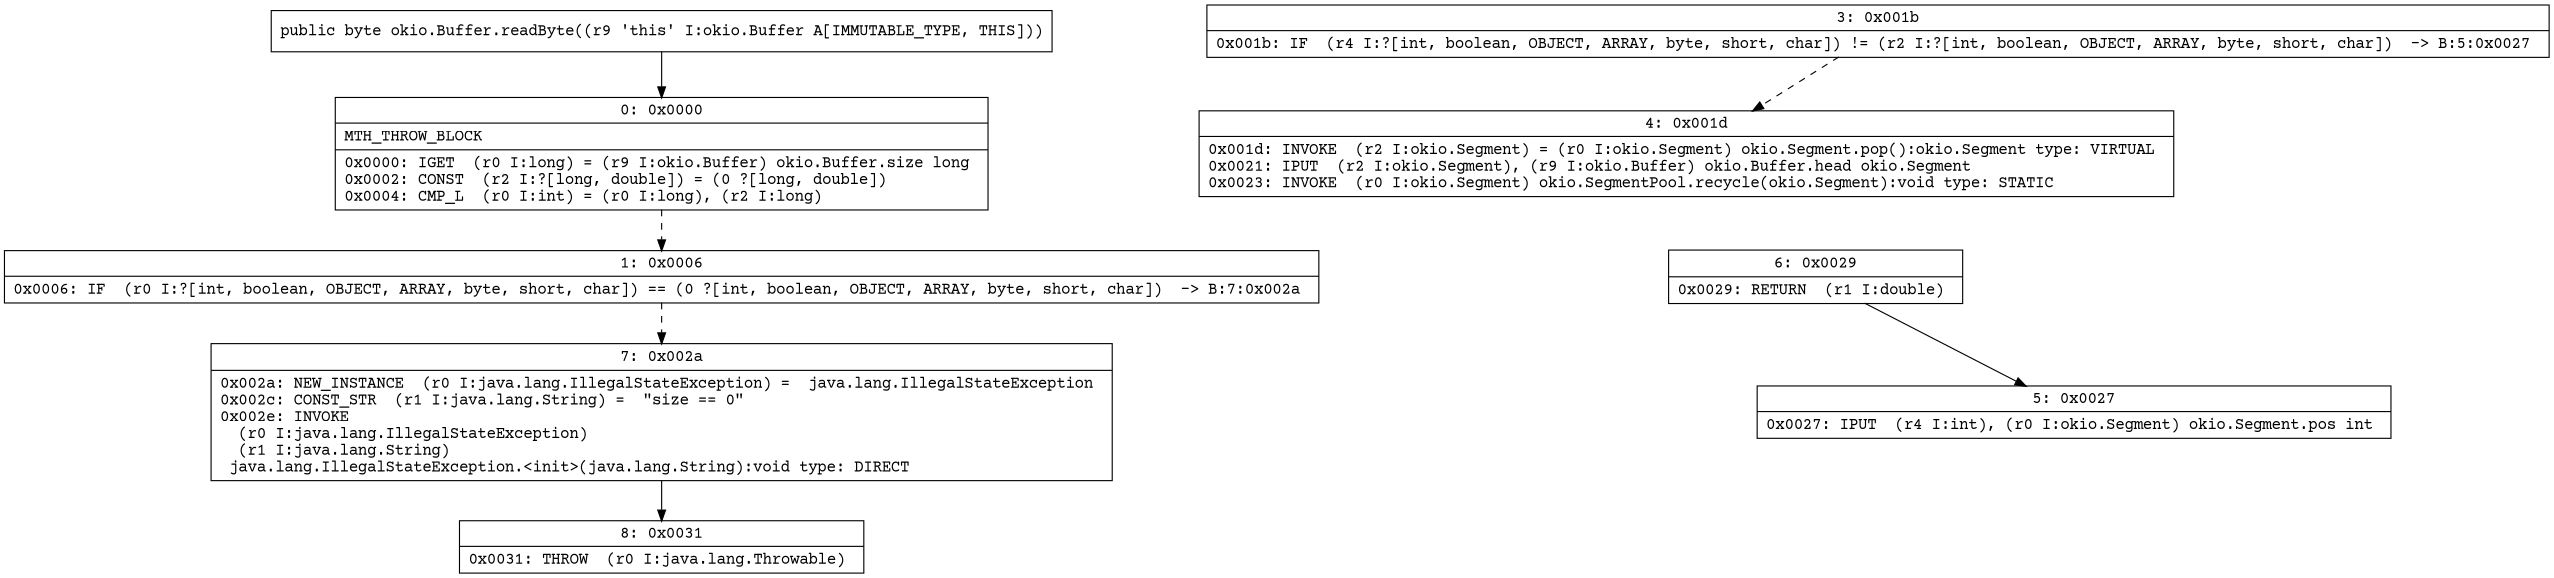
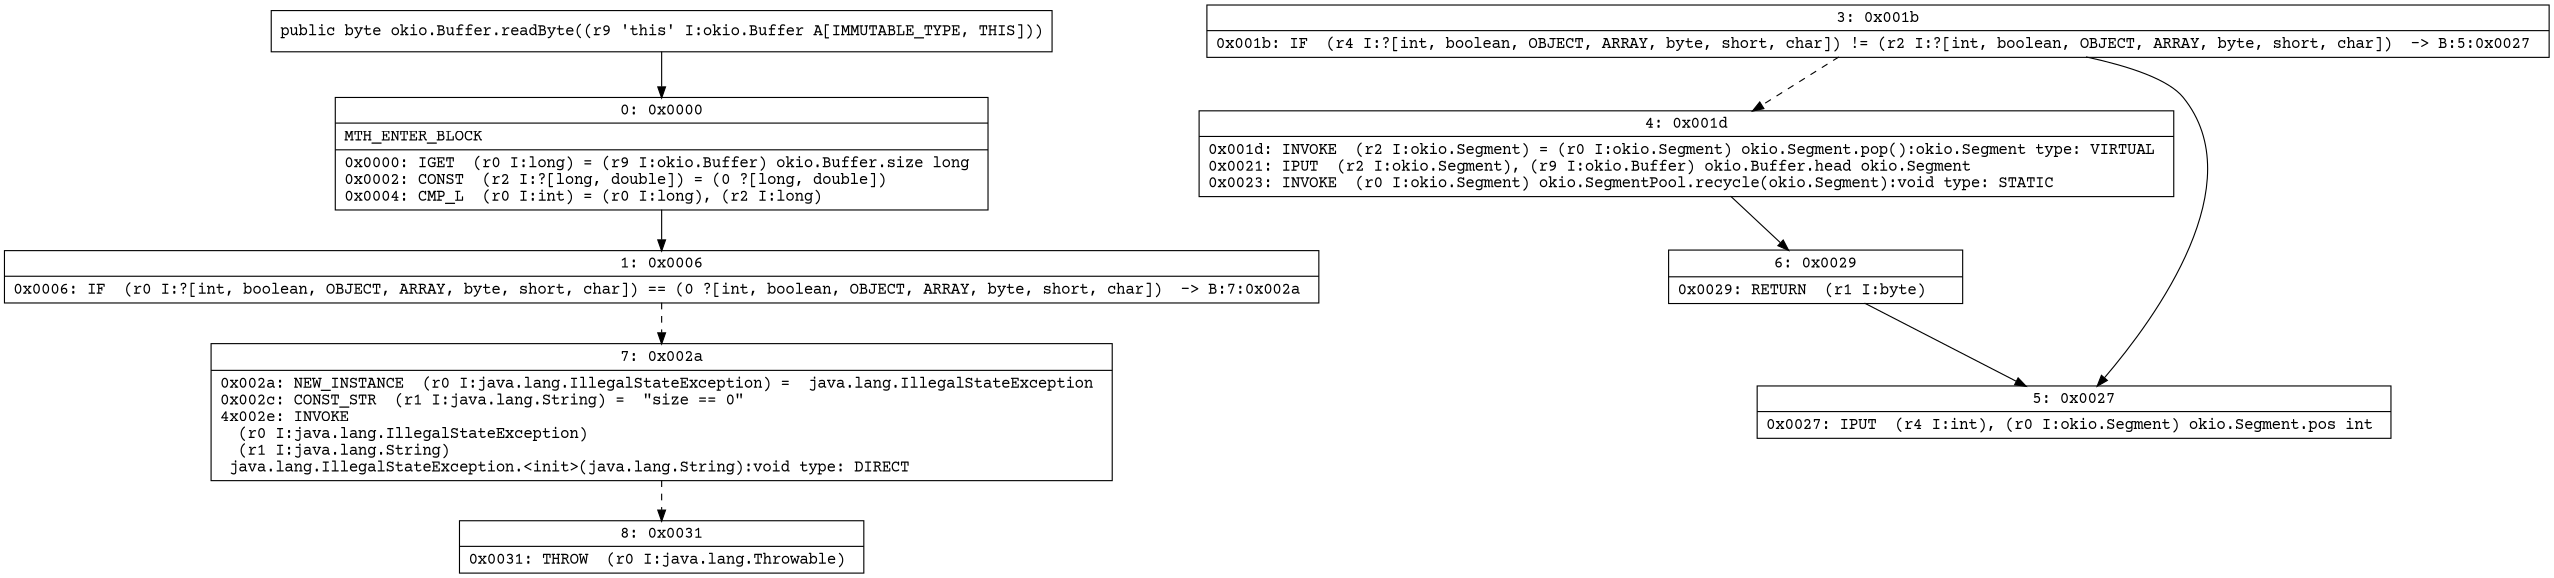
node "0: 0x0000": text "MTH_THROW_BLOCK" -> "MTH_ENTER_BLOCK"
edge "3: 0x001b" -> "5: 0x0027": added
edge "4: 0x001d" -> "6: 0x0029": added
edge "0: 0x0000" -> "1: 0x0006": style dashed -> solid
node "6: 0x0029": text "0x0029: RETURN  (r1 I:double)" -> "0x0029: RETURN  (r1 I:byte)"
node "7: 0x002a": text "0x002e: INVOKE" -> "4x002e: INVOKE"
edge "7: 0x002a" -> "8: 0x0031": style solid -> dashed
